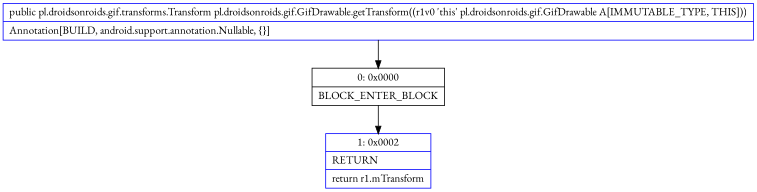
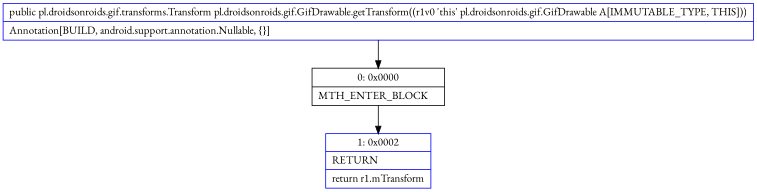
node "0: 0x0000": text "BLOCK_ENTER_BLOCK" -> "MTH_ENTER_BLOCK"
